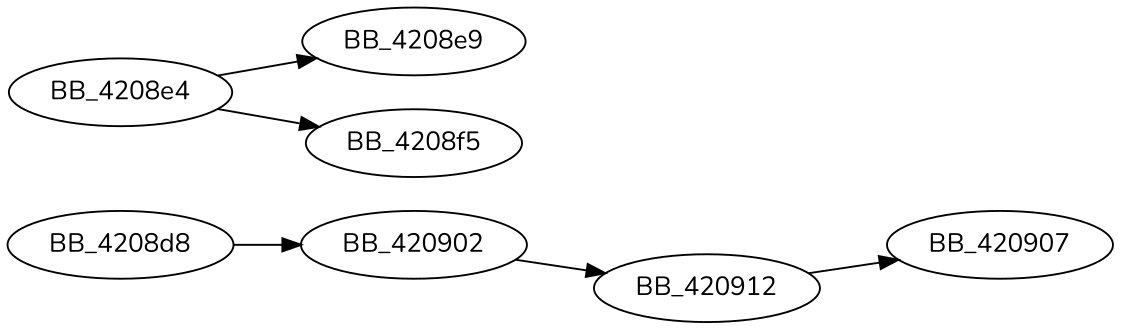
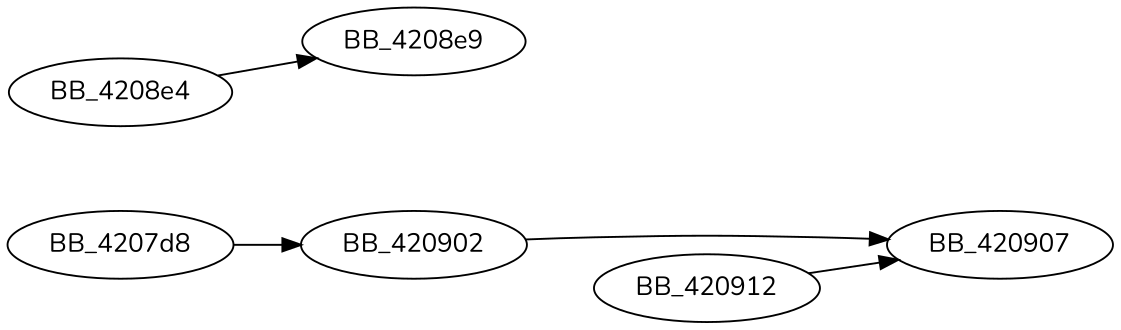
node "BB_4208f5": removed
node "BB_4208d8": label "BB_4208d8" -> "BB_4207d8"
edge "BB_420902" -> "BB_420912": now "BB_420902" -> "BB_420907"
